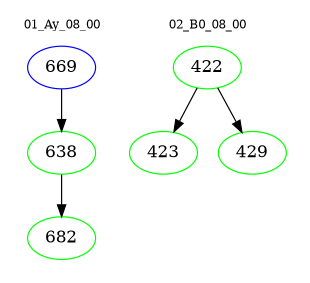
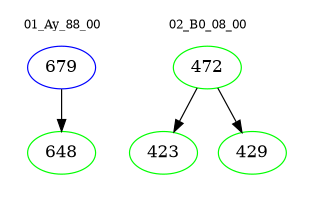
cluster "01_Ay_08_00": label "01_Ay_08_00" -> "01_Ay_88_00"
node "669": label "669" -> "679"
node "422": label "422" -> "472"
node "638": label "638" -> "648"
node "682": removed
